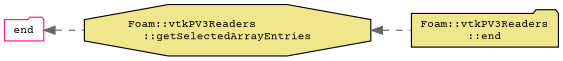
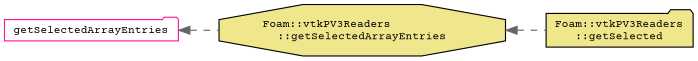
node "end": label "end" -> "getSelectedArrayEntries"
node "Foam::vtkPV3Readers ::end": label "Foam::vtkPV3Readers ::end" -> "Foam::vtkPV3Readers ::getSelected"
